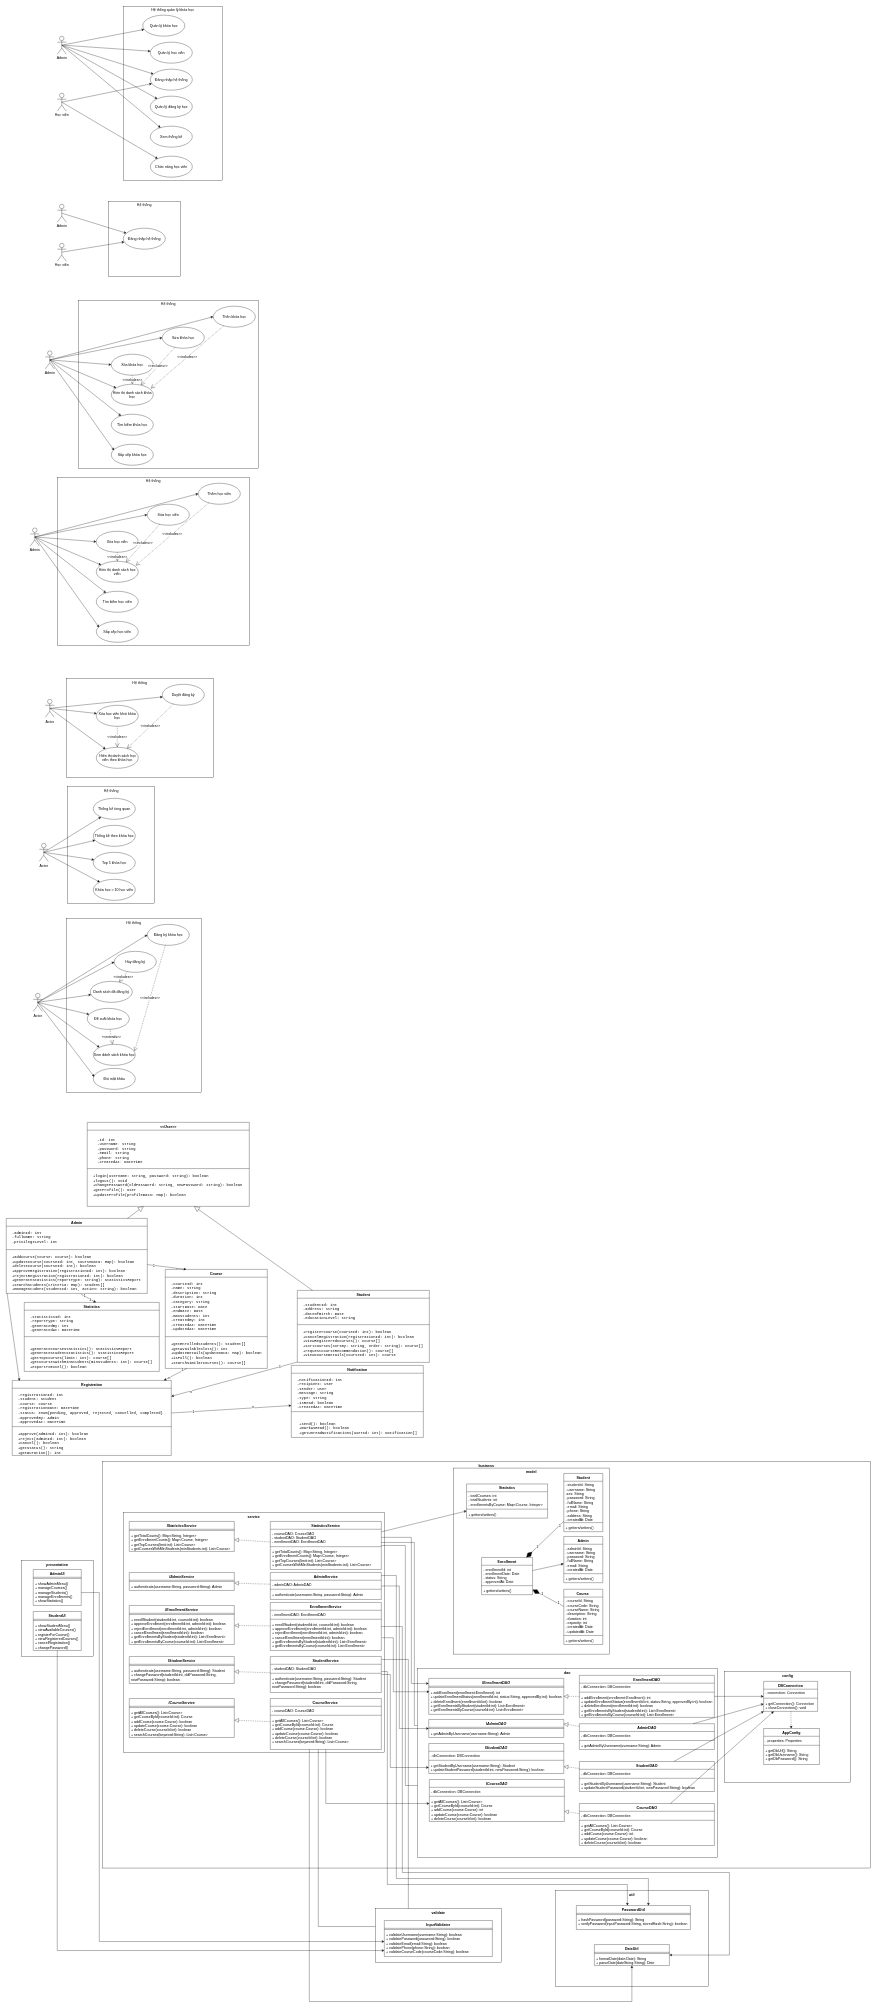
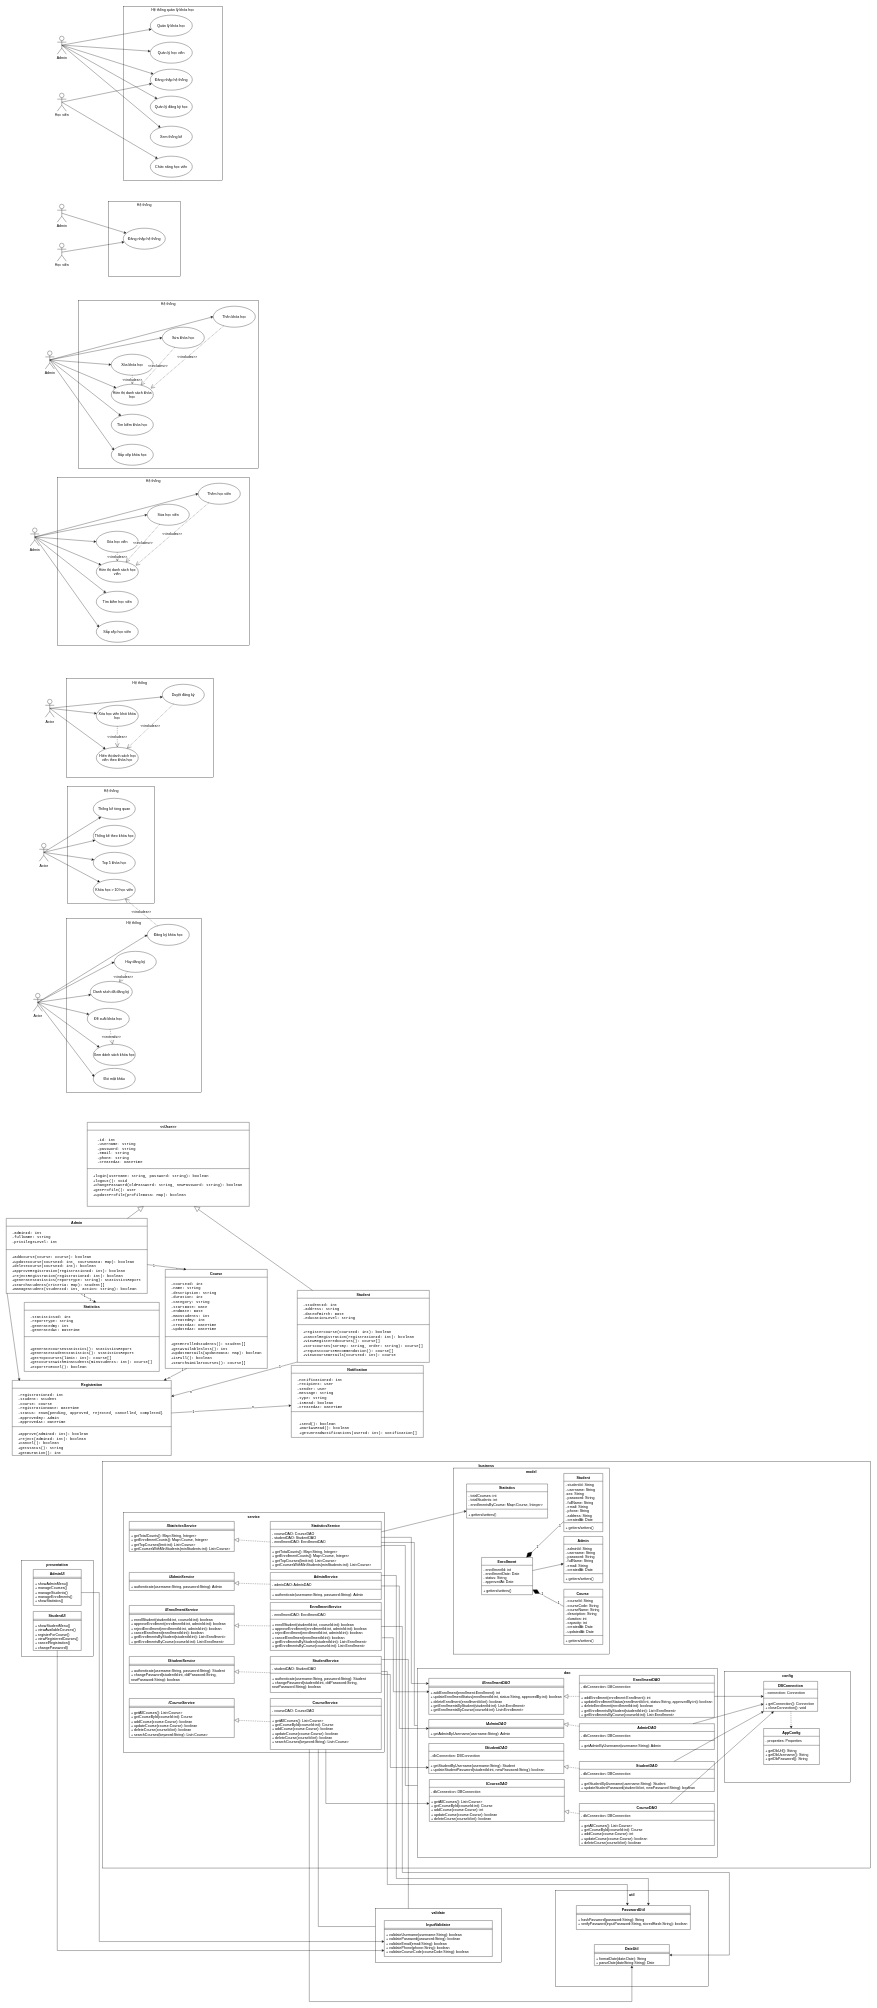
node "Quản lý khóa học": moved (164, 26) -> (171, 26)
edge "Đăng ký khóa học" -> "Xem dánh sách khóa học": now "Đăng ký khóa học" -> "Khóa học > 10 học viên"
